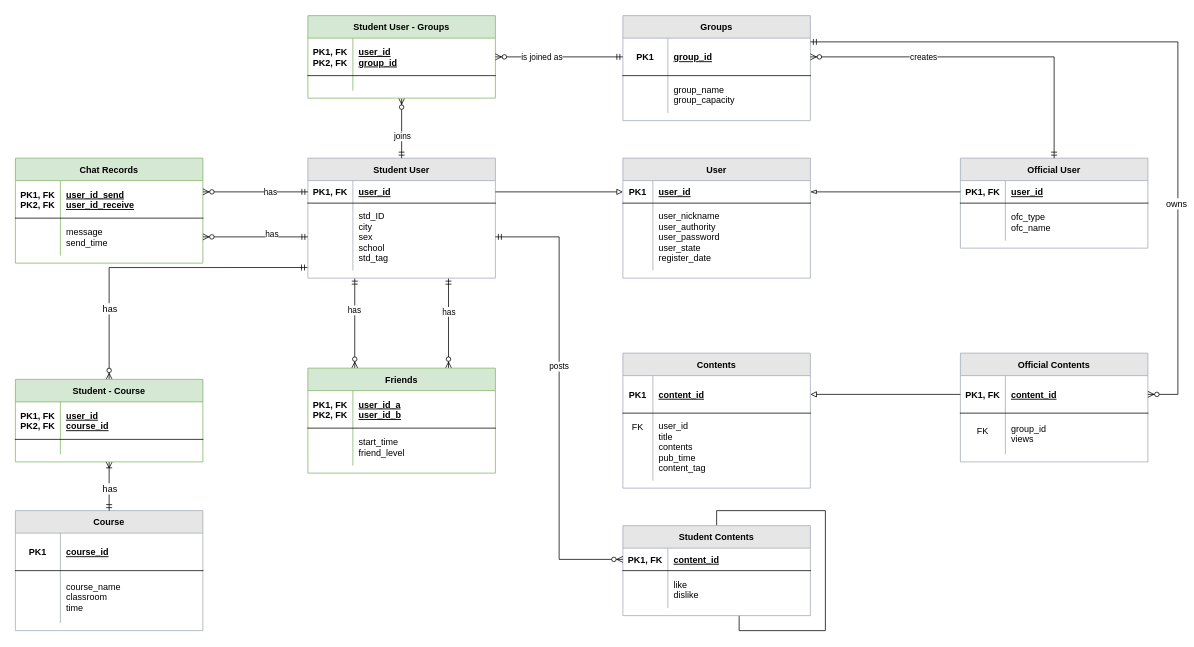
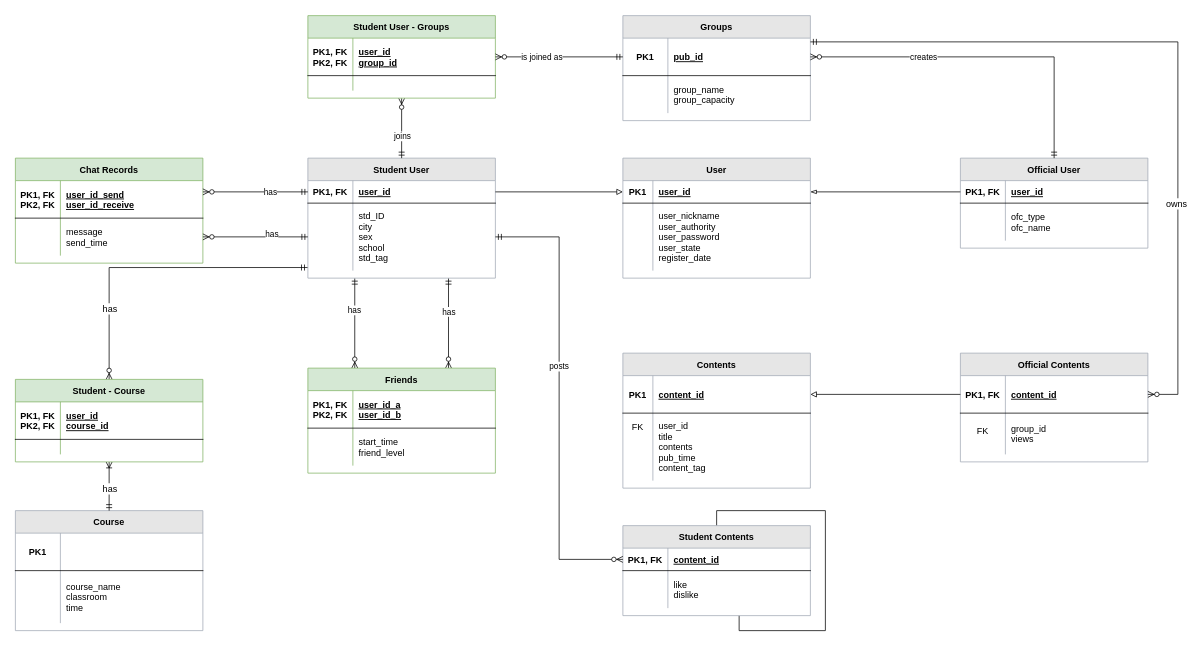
node "group_id": label "group_id" -> "pub_id"
node "course_id": removed
